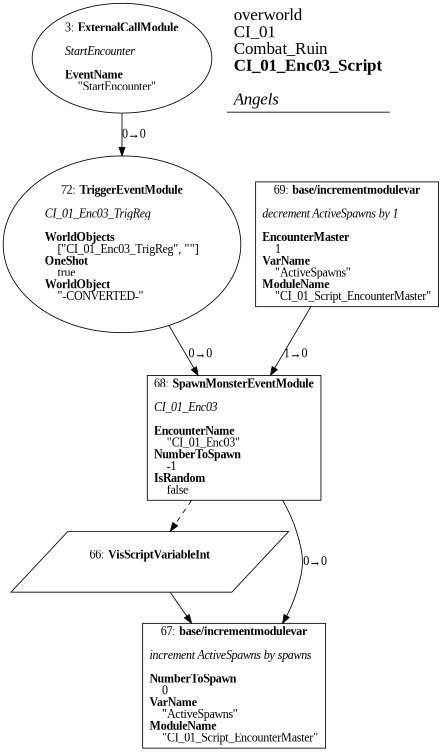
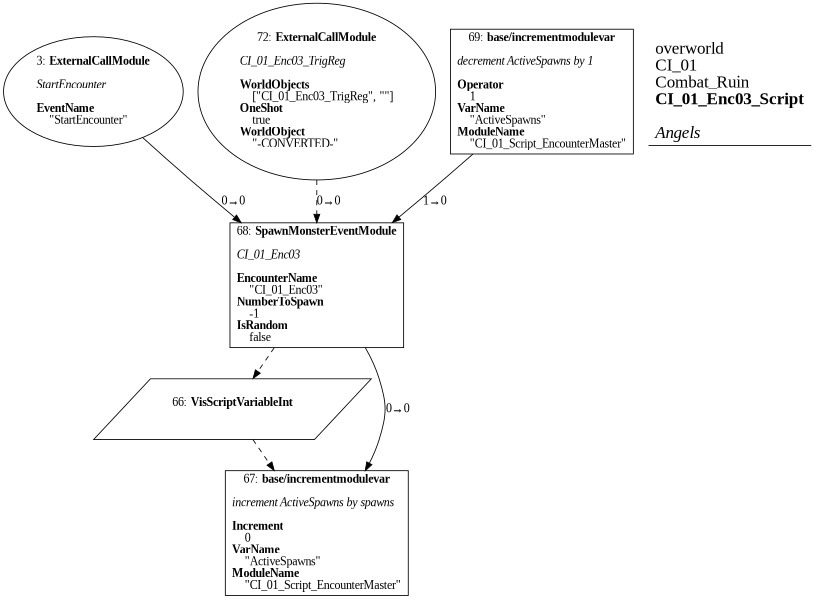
edge "3:" -> "72:": now "3:" -> "68:"
node "72:": text "TriggerEventModule" -> "ExternalCallModule"
node "69:": text "EncounterMaster" -> "Operator"
edge "72:" -> "68:": style solid -> dashed
edge "66:" -> "67:": style solid -> dashed
node "67:": text "NumberToSpawn" -> "Increment"
